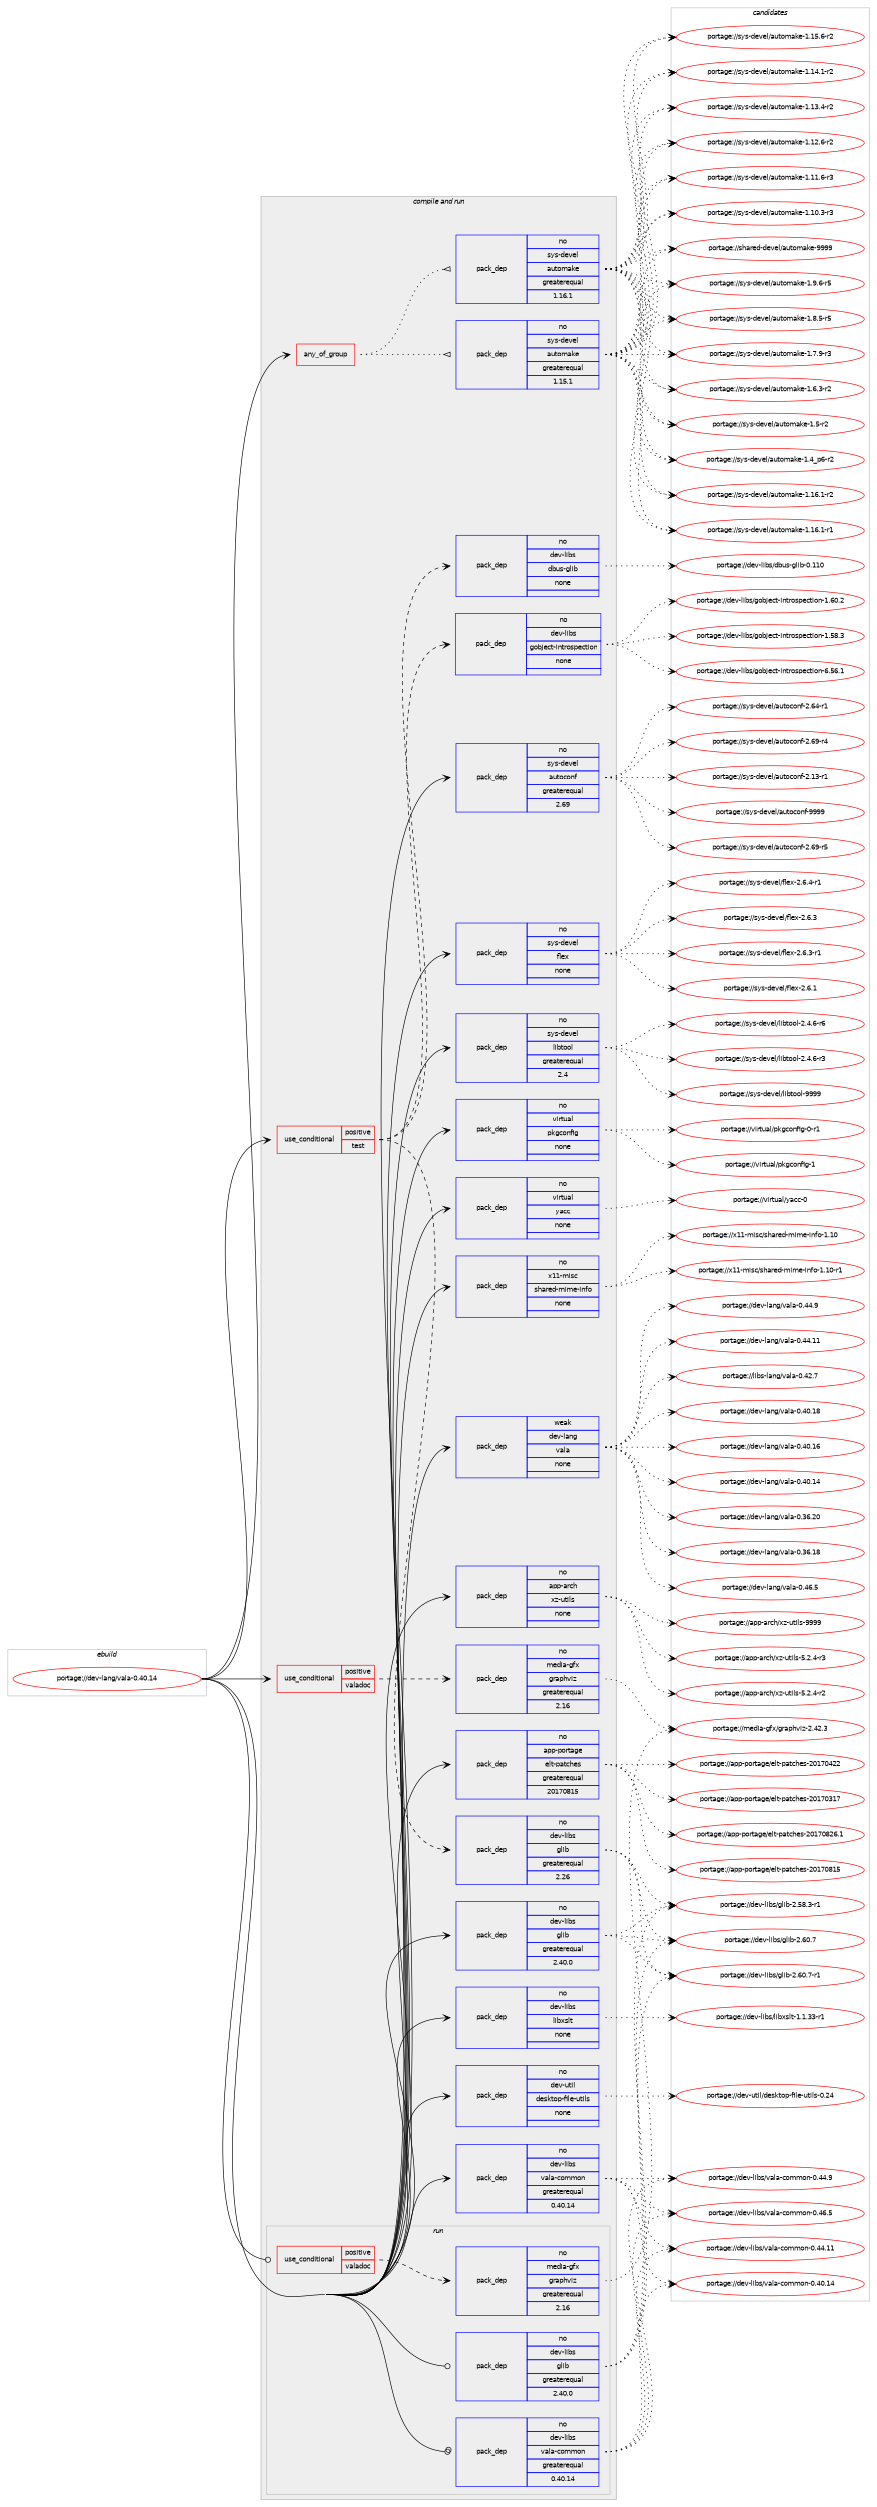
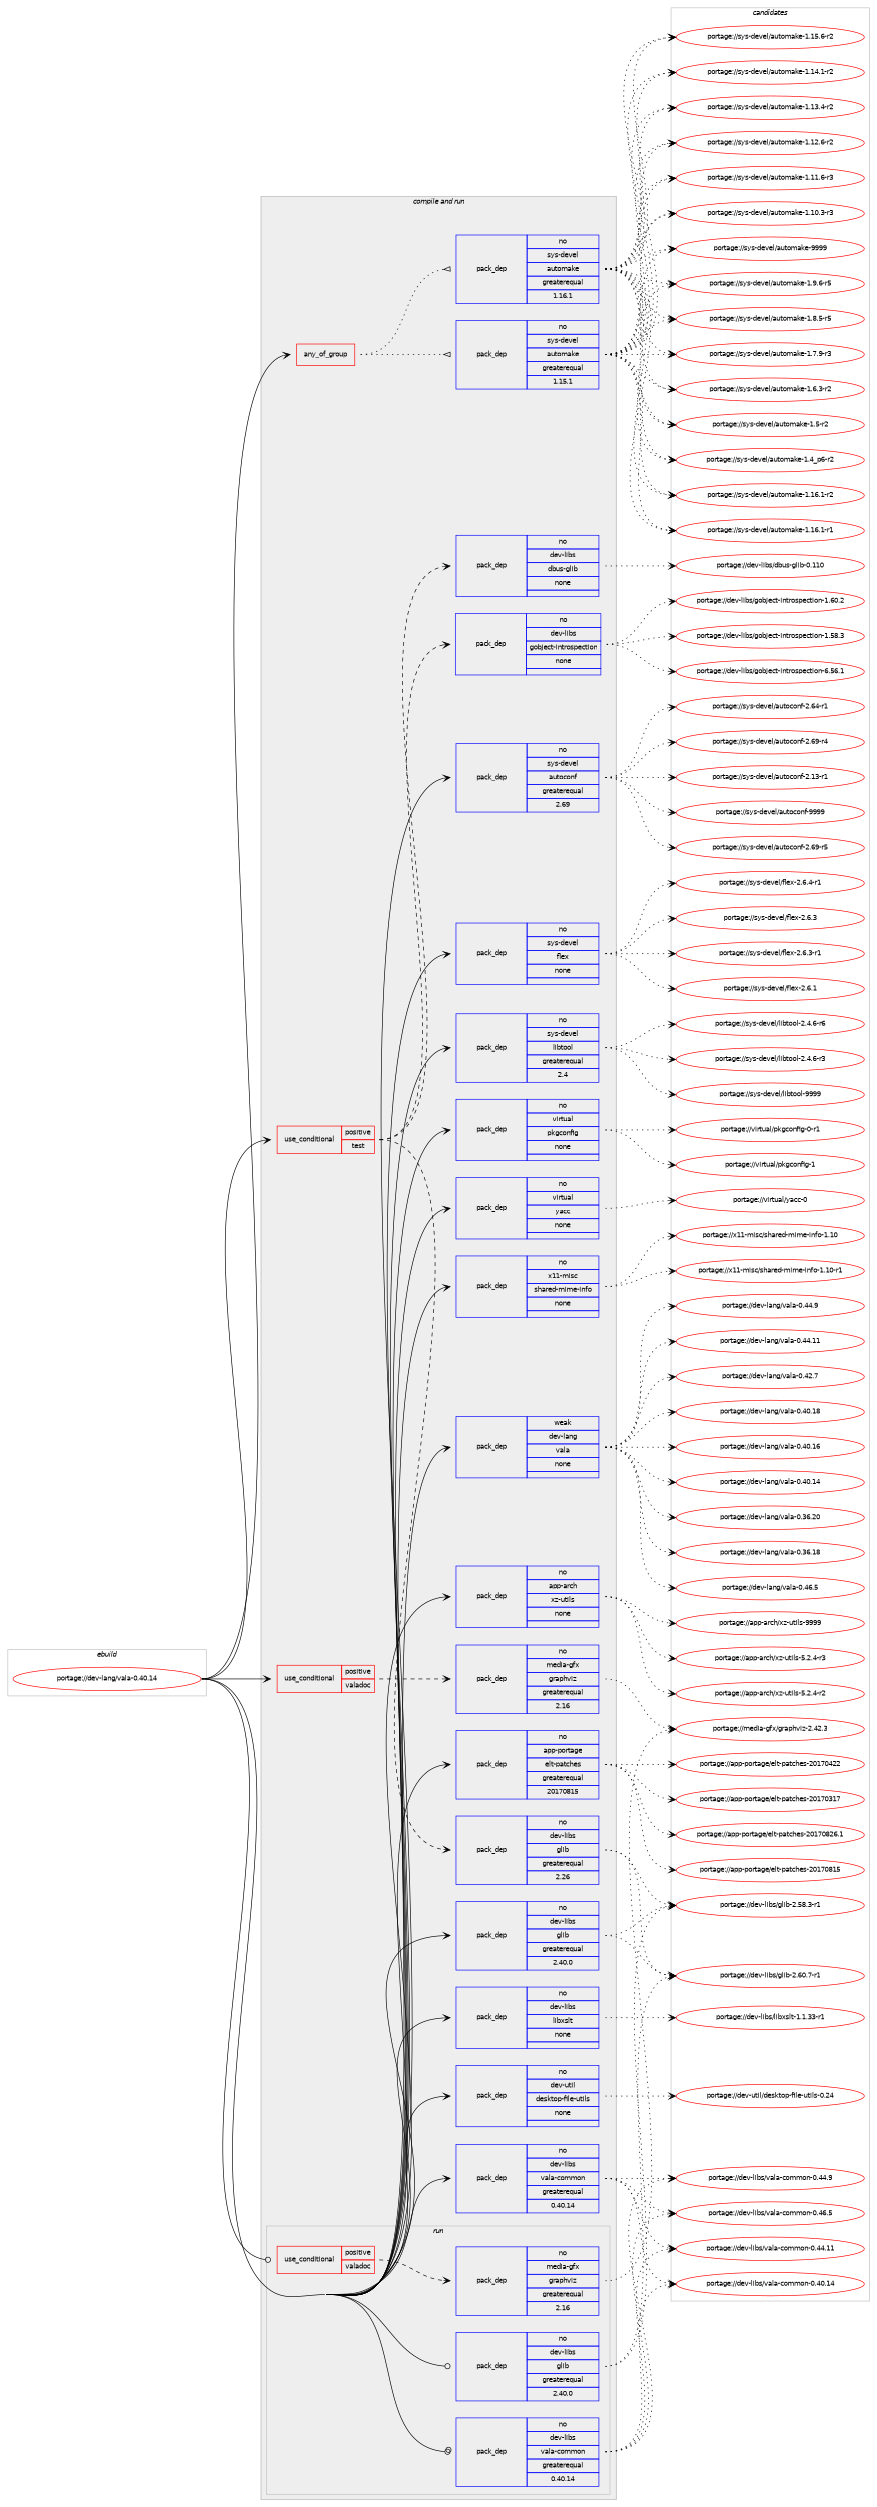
node "portage://shared-devel/automake-9999": label "portage://shared-devel/automake-9999" -> "portage://sys-devel/automake-9999"
node "portage://libs-lang/vala-0.42.7": label "portage://libs-lang/vala-0.42.7" -> "portage://dev-lang/vala-0.42.7"
node "portage://dev-libs/glib-2.60.7": removed
